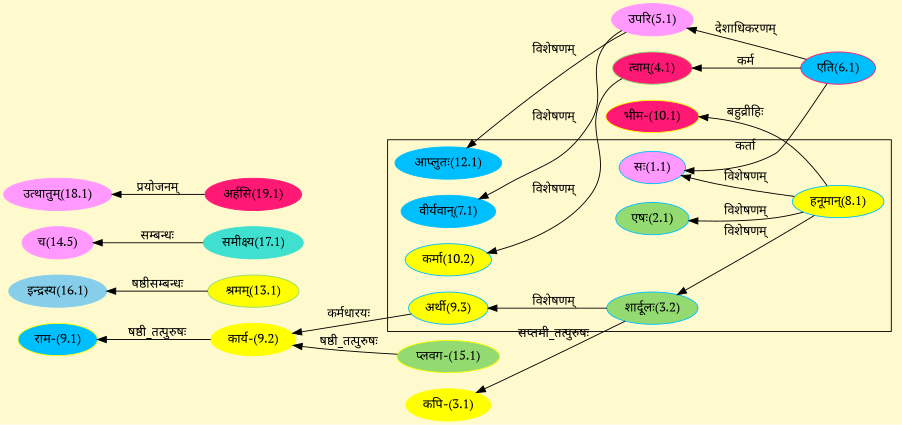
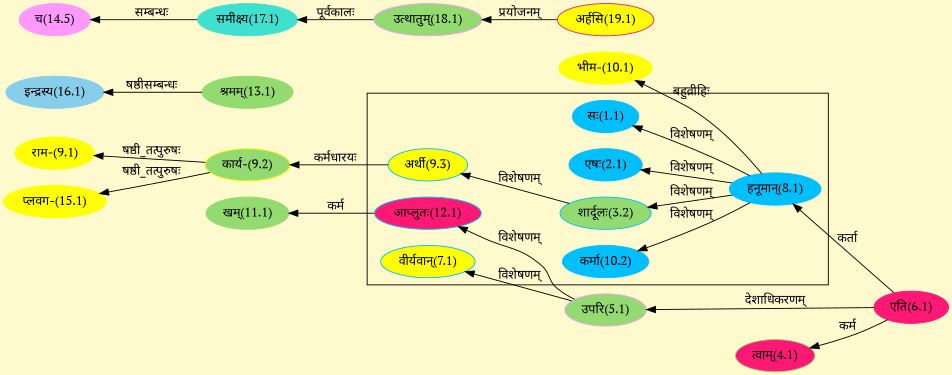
edge "उत्थातुम्(18.1)" -> "समीक्ष्य(17.1)": added, label "पूर्वकालः"
node "उपरि(5.1)": fillcolor #ff99ff -> #93db70
node "एति(6.1)": fillcolor #00bfff -> #ff1975
node "भीम-(10.1)": fillcolor #ff1975 -> #ffff00
edge "एति(6.1)" -> "सः(1.1)": now "एति(6.1)" -> "हनूमान्(8.1)"
node "आप्लुतः(12.1)": fillcolor #00bfff -> #ff1975
node "सः(1.1)": fillcolor #ff99ff -> #00bfff
edge "त्वाम्(4.1)" -> "कर्मा(10.2)": now "हनूमान्(8.1)" -> "कर्मा(10.2)"
node "उत्थातुम्(18.1)": fillcolor #ff99ff -> #93db70
node "अर्हसि(19.1)": fillcolor #ff1975 -> #ffff00
node "हनूमान्(8.1)": fillcolor #ffff00 -> #00bfff
node "वीर्यवान्(7.1)": fillcolor #00bfff -> #ffff00
node "खम्(11.1)": added
node "एषः(2.1)": fillcolor #93db70 -> #00bfff
node "कर्मा(10.2)": fillcolor #ffff00 -> #00bfff
node "श्रमम्(13.1)": fillcolor #ffff00 -> #93db70
node "राम-(9.1)": fillcolor #00bfff -> #ffff00
node "कार्य-(9.2)": fillcolor #ffff00 -> #93db70
edge "प्लवग-(15.1)" -> "कार्य-(9.2)": reversed
node "प्लवग-(15.1)": fillcolor #93db70 -> #ffff00
node "कपि-(3.1)": removed
